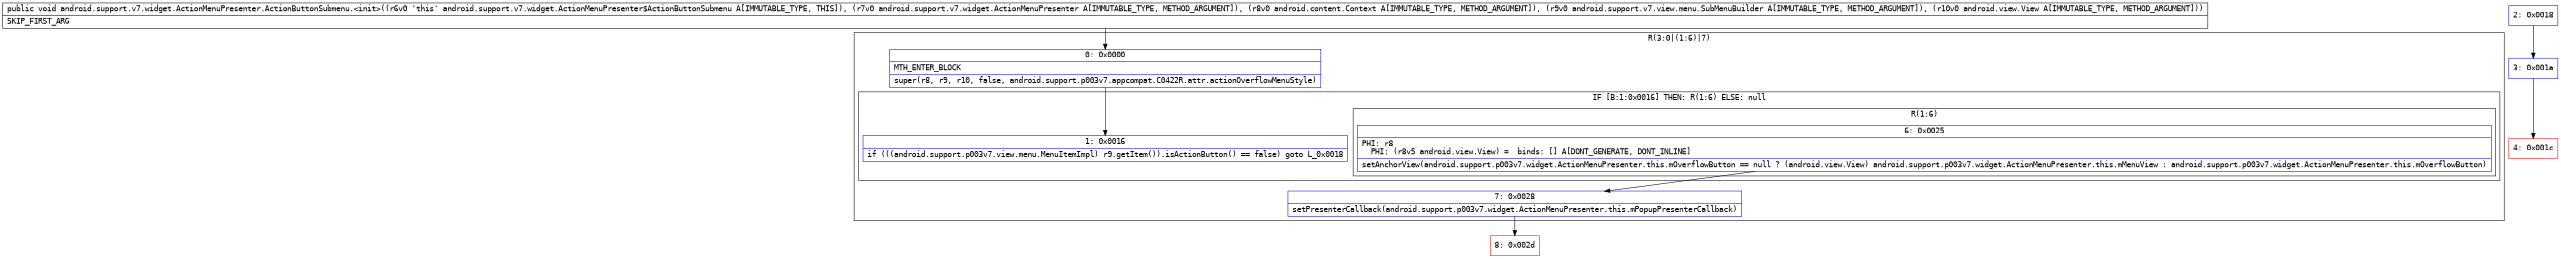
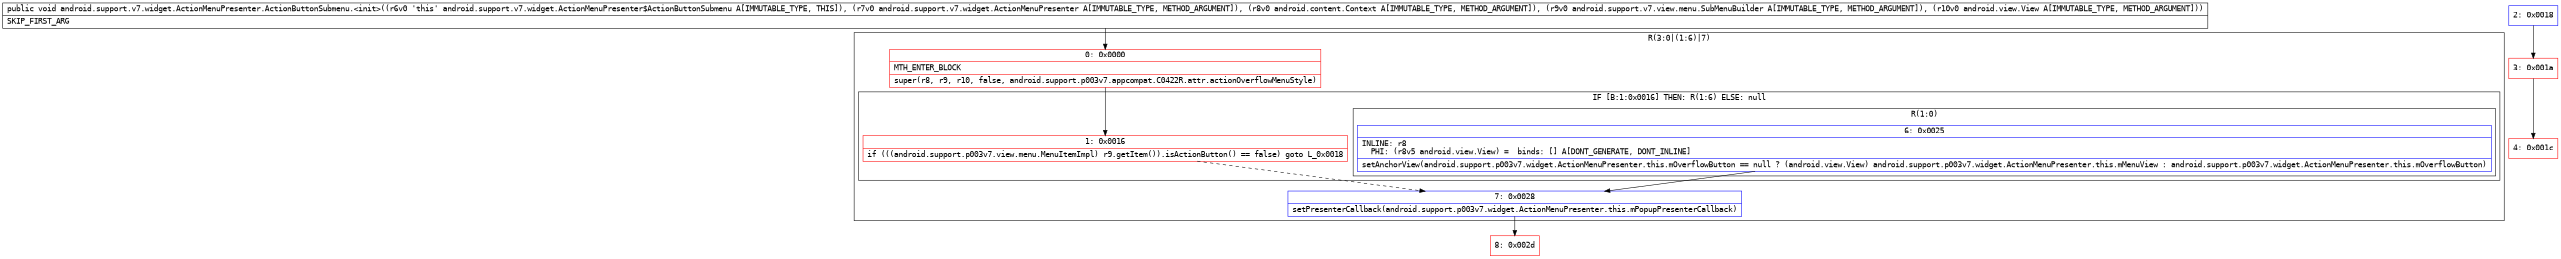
node "0: 0x0000": color blue -> red
node "3: 0x001a": color blue -> red
cluster "R(1:6)": label "R(1:6)" -> "R(1:0)"
node "6: 0x0025": text "PHI: r8" -> "INLINE: r8"
node "1: 0x0016": color blue -> red
edge "1: 0x0016" -> "7: 0x0028": added
